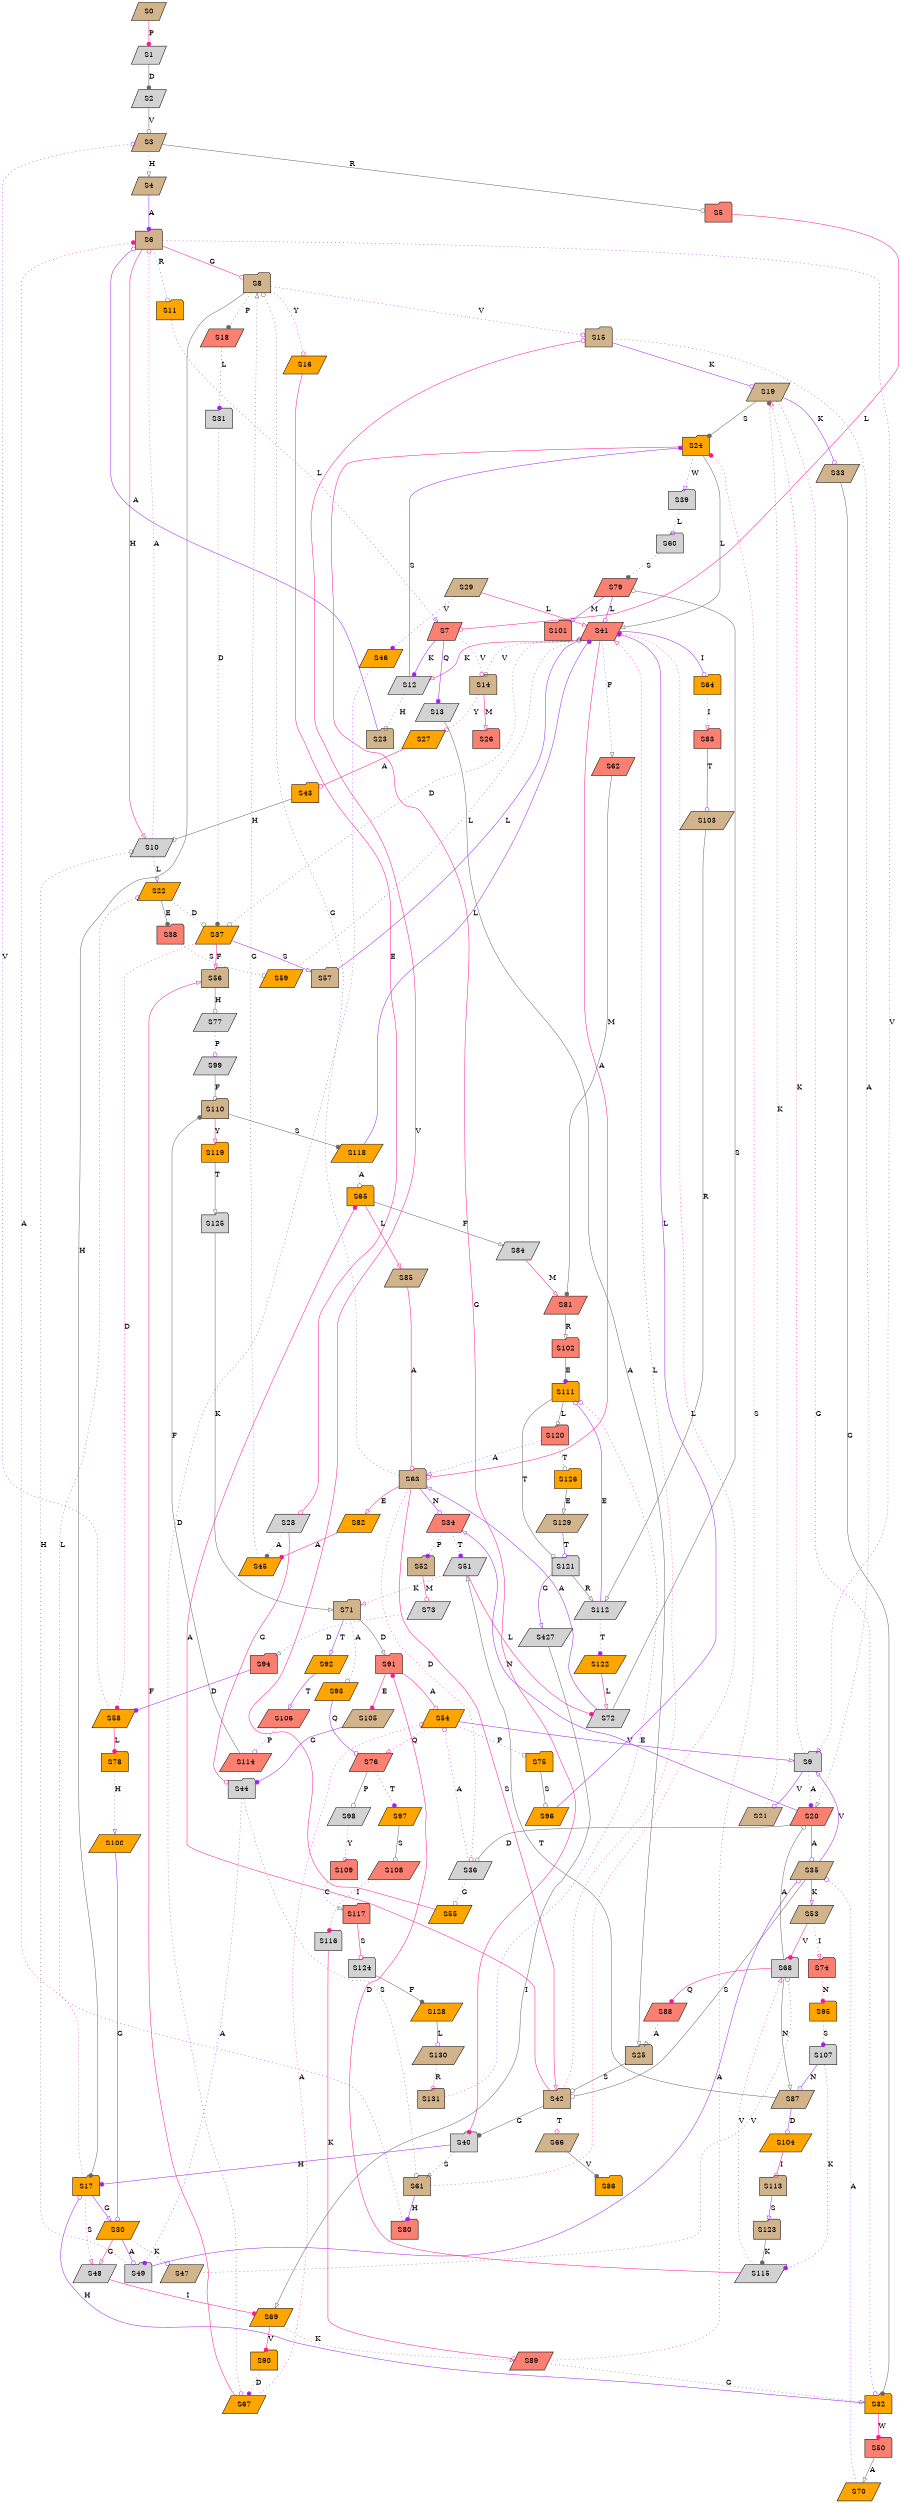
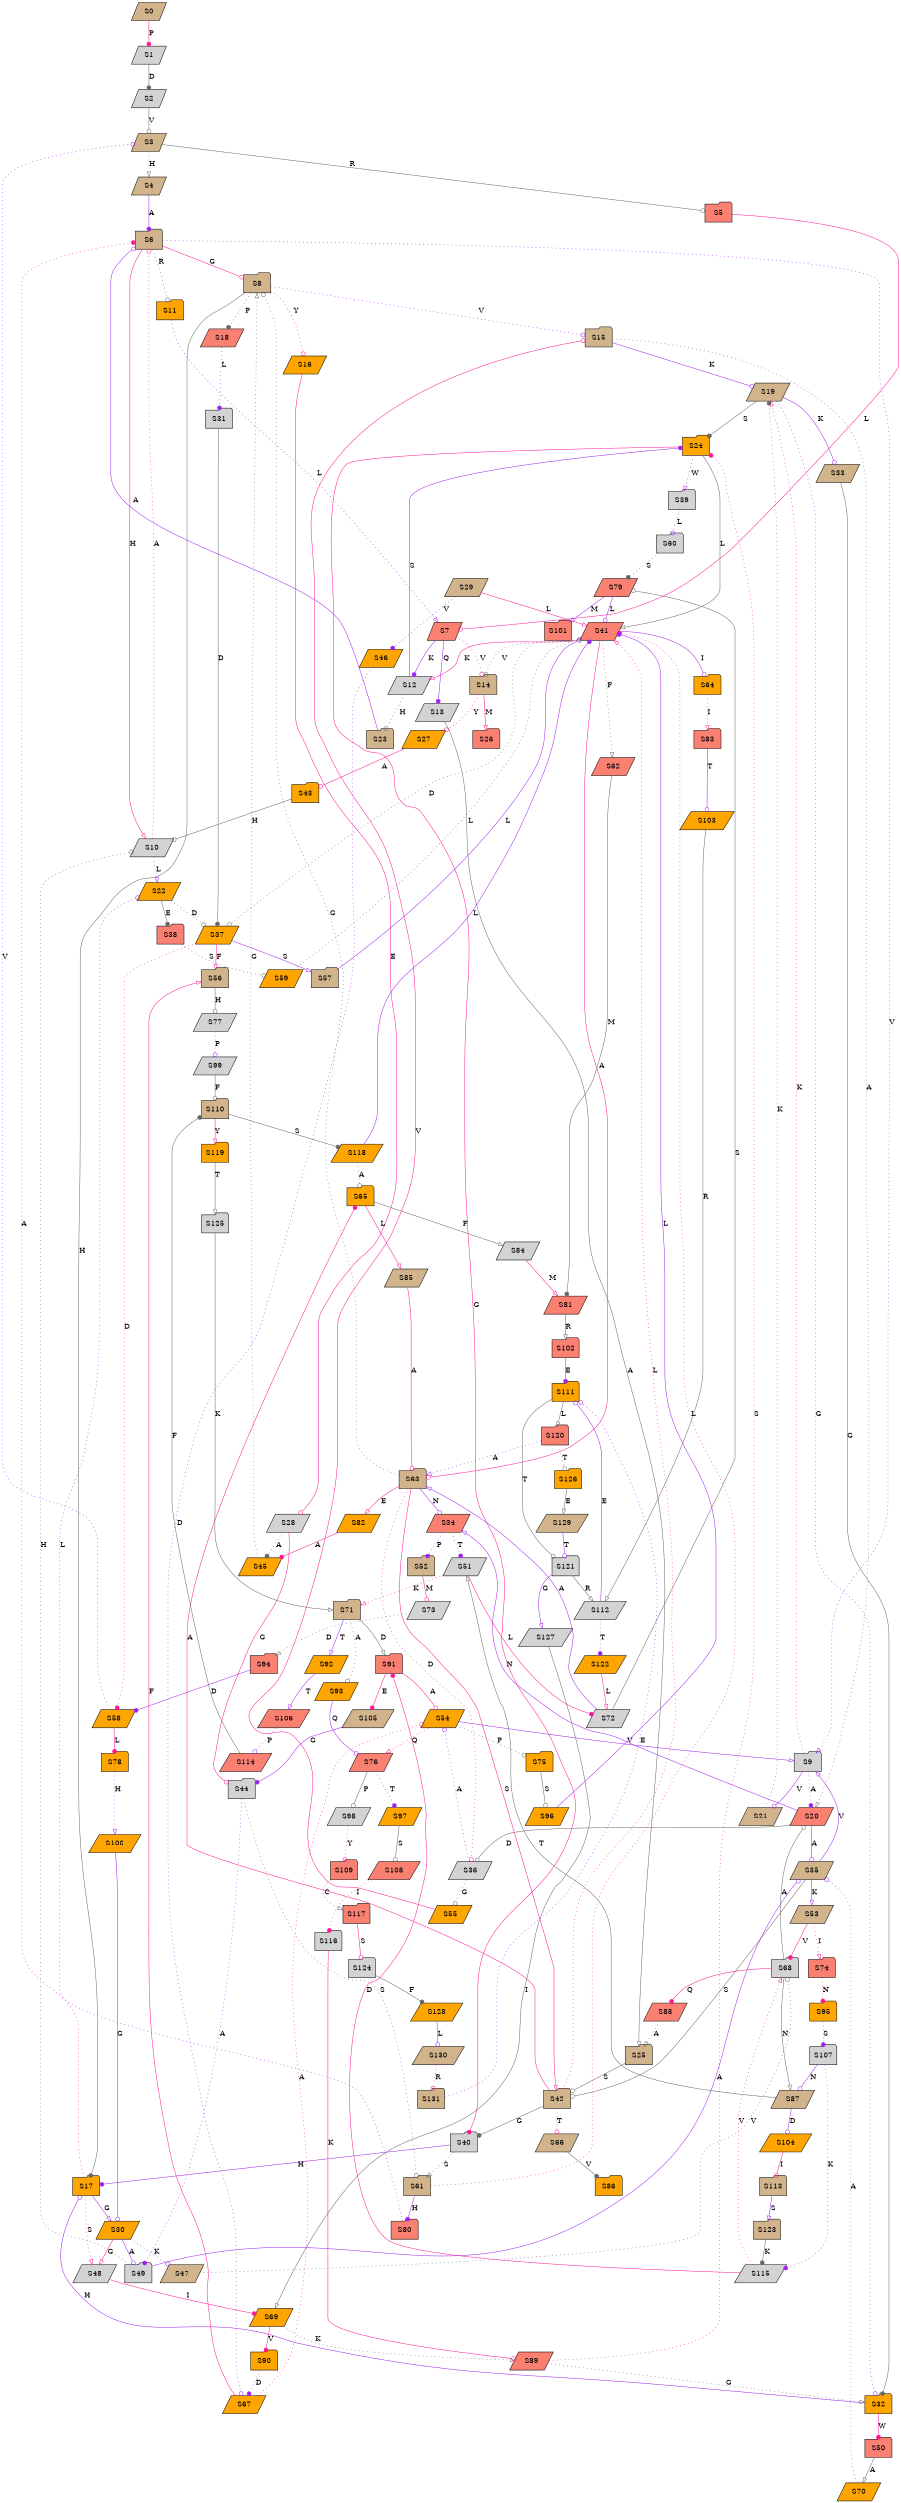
edge "S31" -> "S37": style dotted -> solid
node "S103": fillcolor tan -> orange
node "S427": label "S427" -> "S127"
